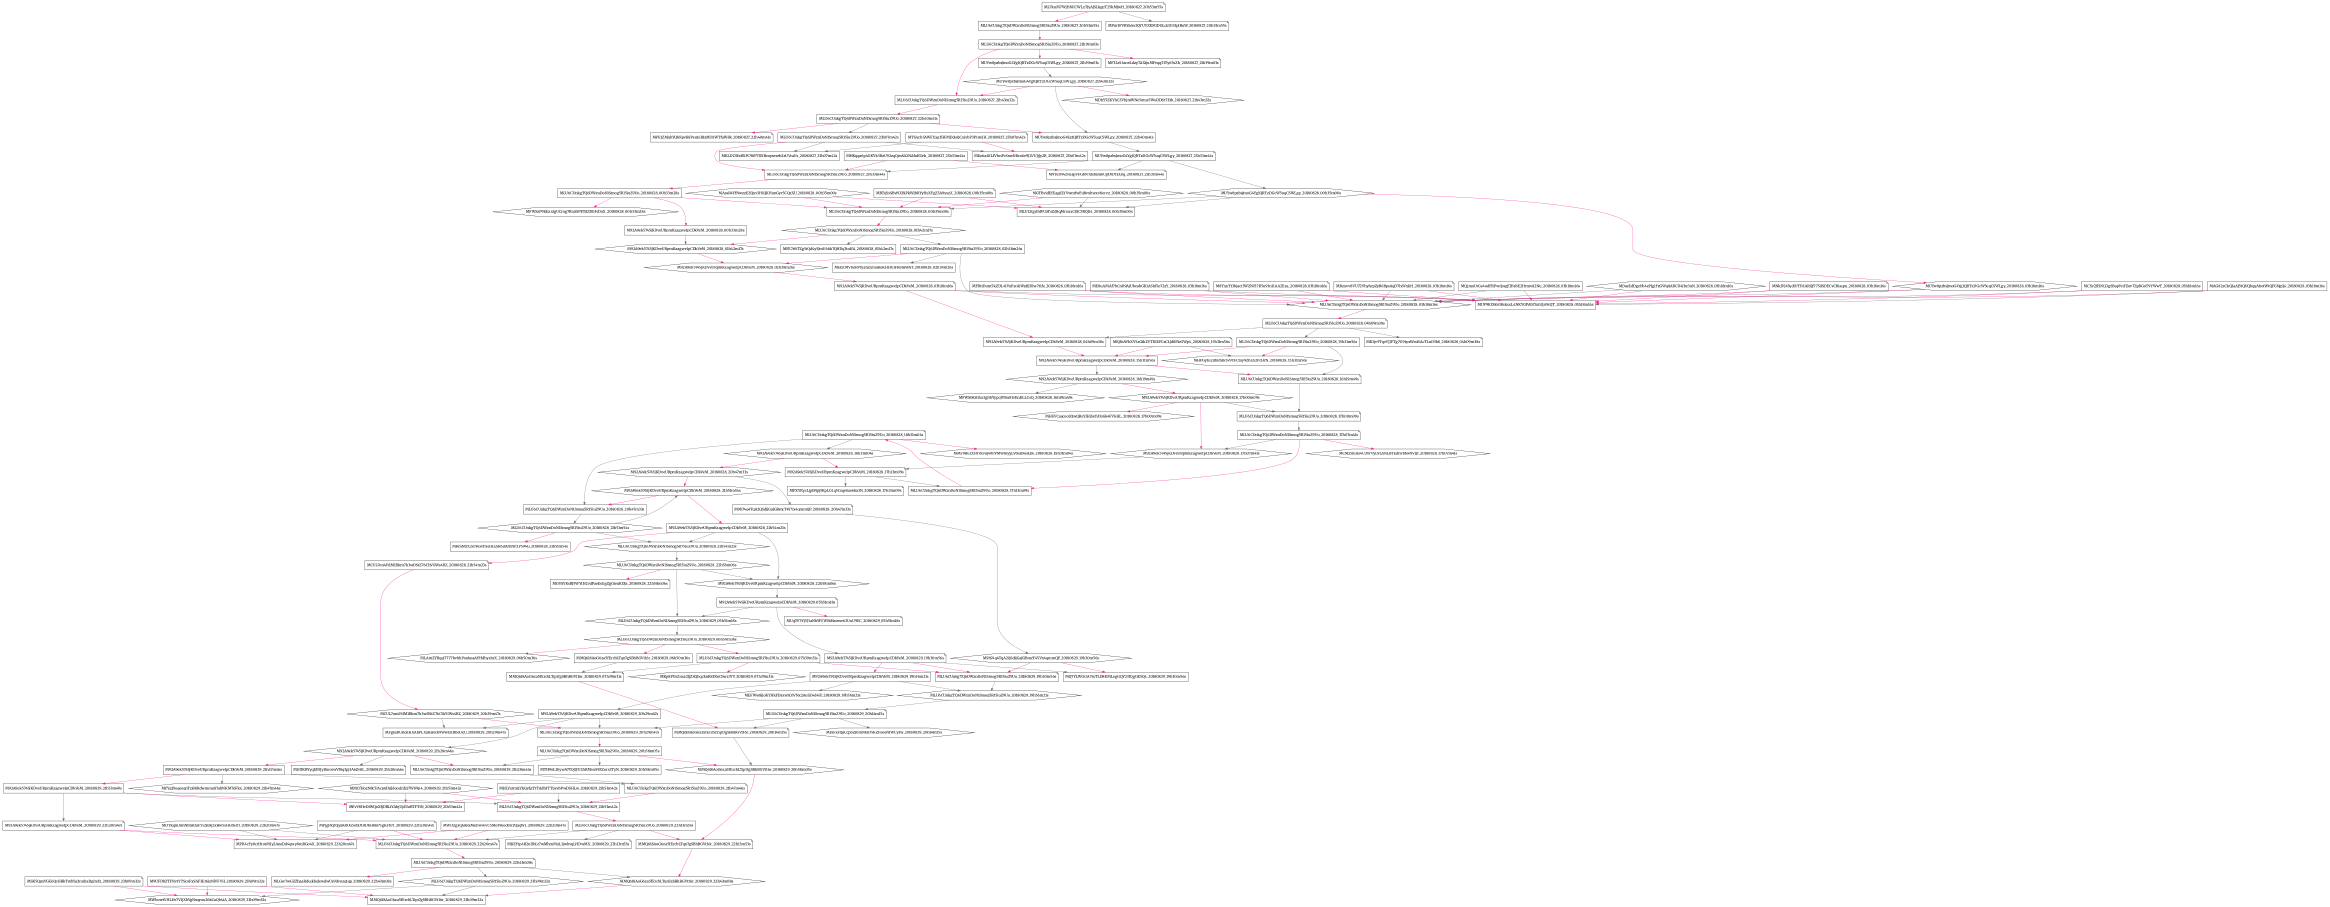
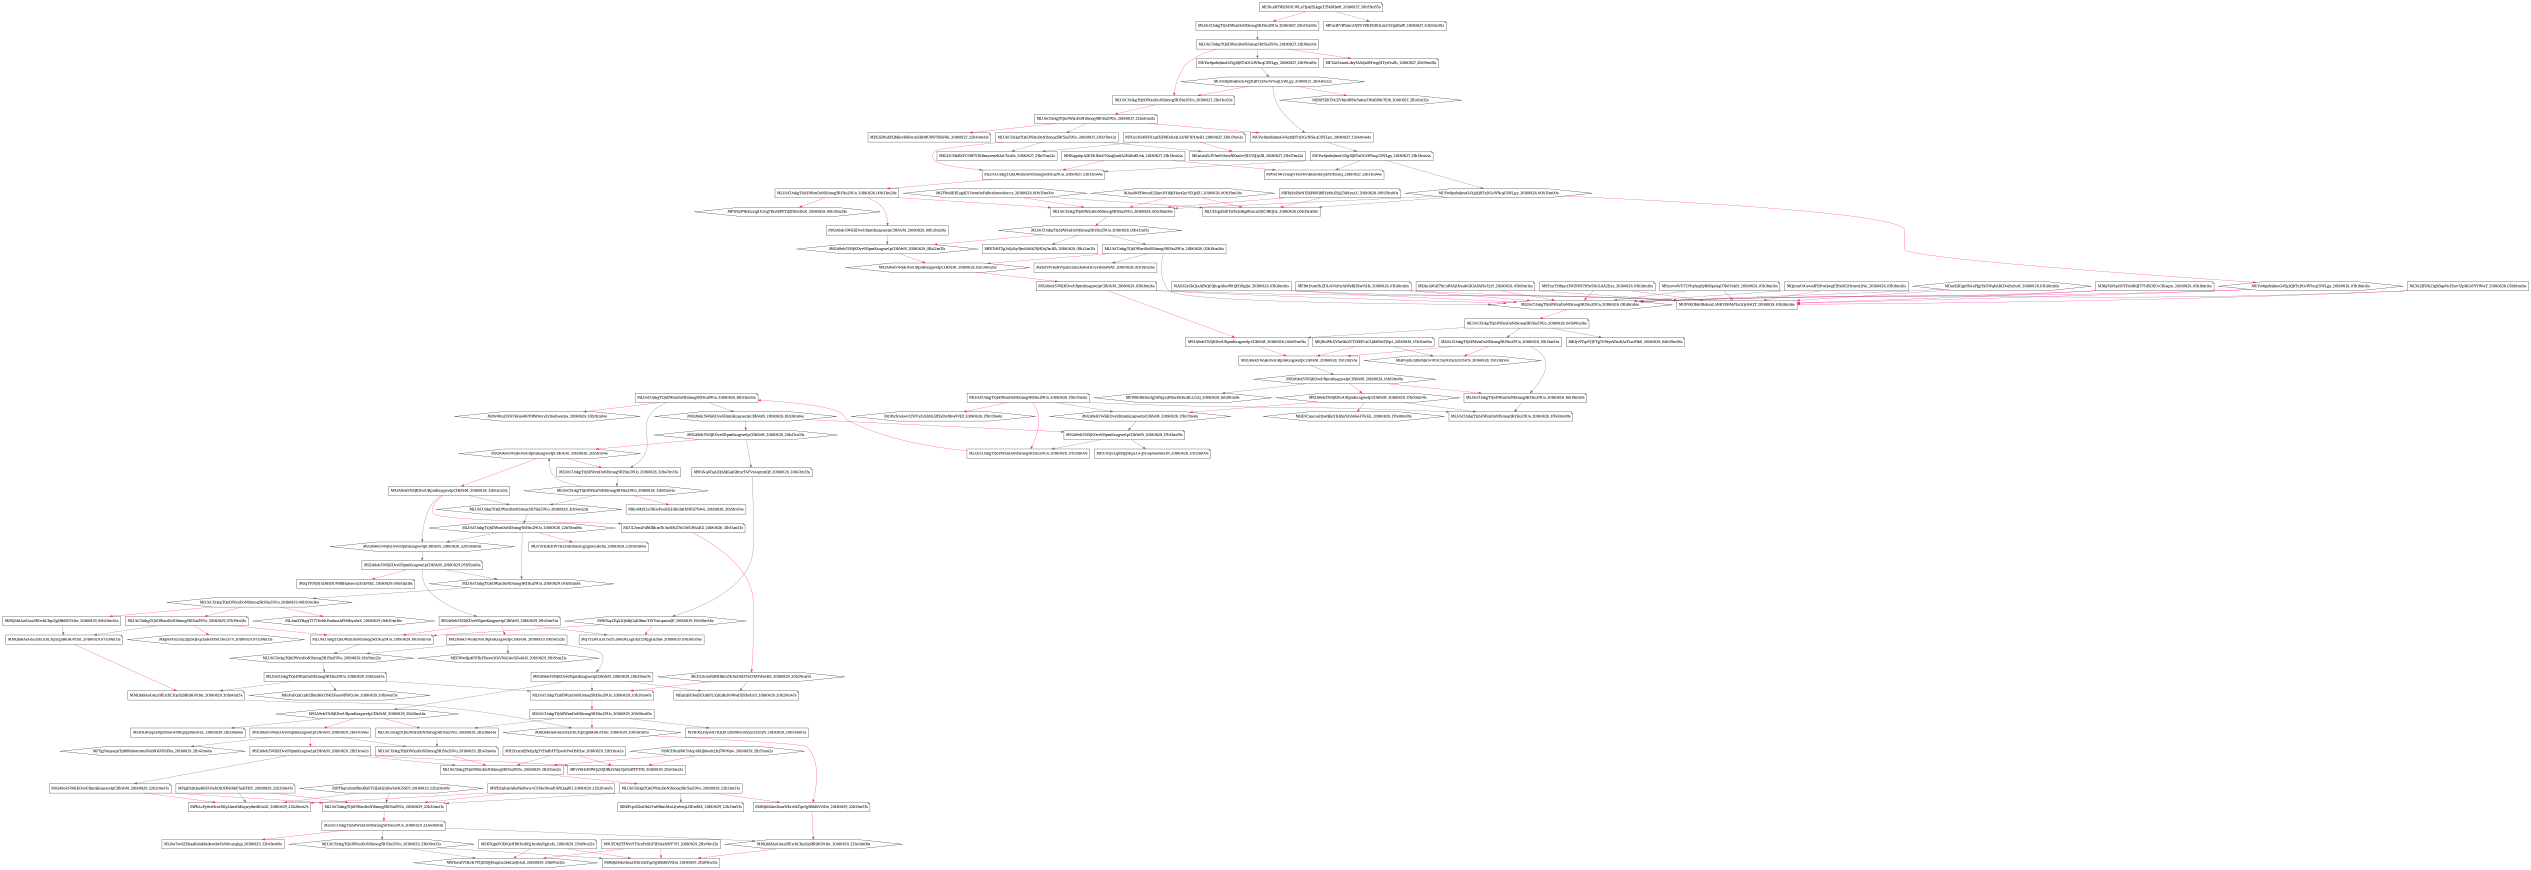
edge "MUYw8pzbsJmoG4Yg1QRTzDGcW5uqCSWLgy_20180828_03h18m16s" -> "MLU6CUnkgTQ6DWznDoN1Smog5R15iuZ9Uo_20180828_03h18m16s": color gray40 -> deeppink
edge "M92A9ek5745jKDveURpmKzagwe1pCDkVeM_20180828_15h31m56s" -> "MLU6CUnkgTQ6DWznDoN1Smog5R15iuZ9Uo_20180828_16h19m49s": now "M92A9ek5745jKDveURpmKzagwe1pCDkVeM_20180828_16h19m49s" -> "MLU6CUnkgTQ6DWznDoN1Smog5R15iuZ9Uo_20180828_16h19m49s"
edge "MLU6CUnkgTQ6DWznDoN1Smog5R15iuZ9Uo_20180828_17h00m09s" -> "MLU6CUnkgTQ6DWznDoN1Smog5R15iuZ9Uo_20180828_17h07m41s": reversed
node "M92A9ek5745jKDveURpmKzagwe1pCDkVeM_20180829_21h53m49s": label "M92A9ek5745jKDveURpmKzagwe1pCDkVeM_20180829_21h53m49s" -> "M92A9ek5745jKDveURpmKzagwe1pCDkVeM_20180829_21h53m42s"
